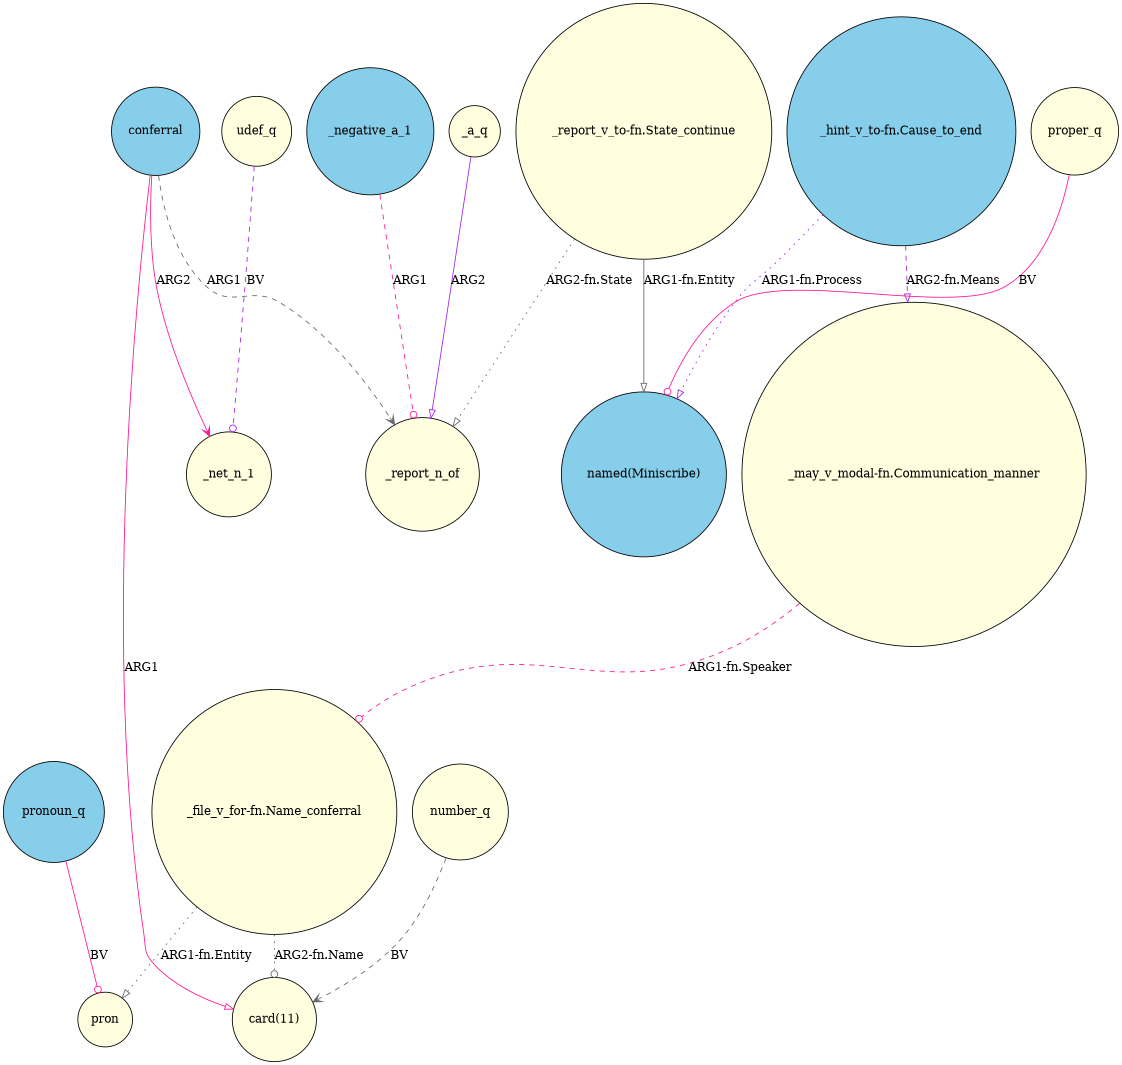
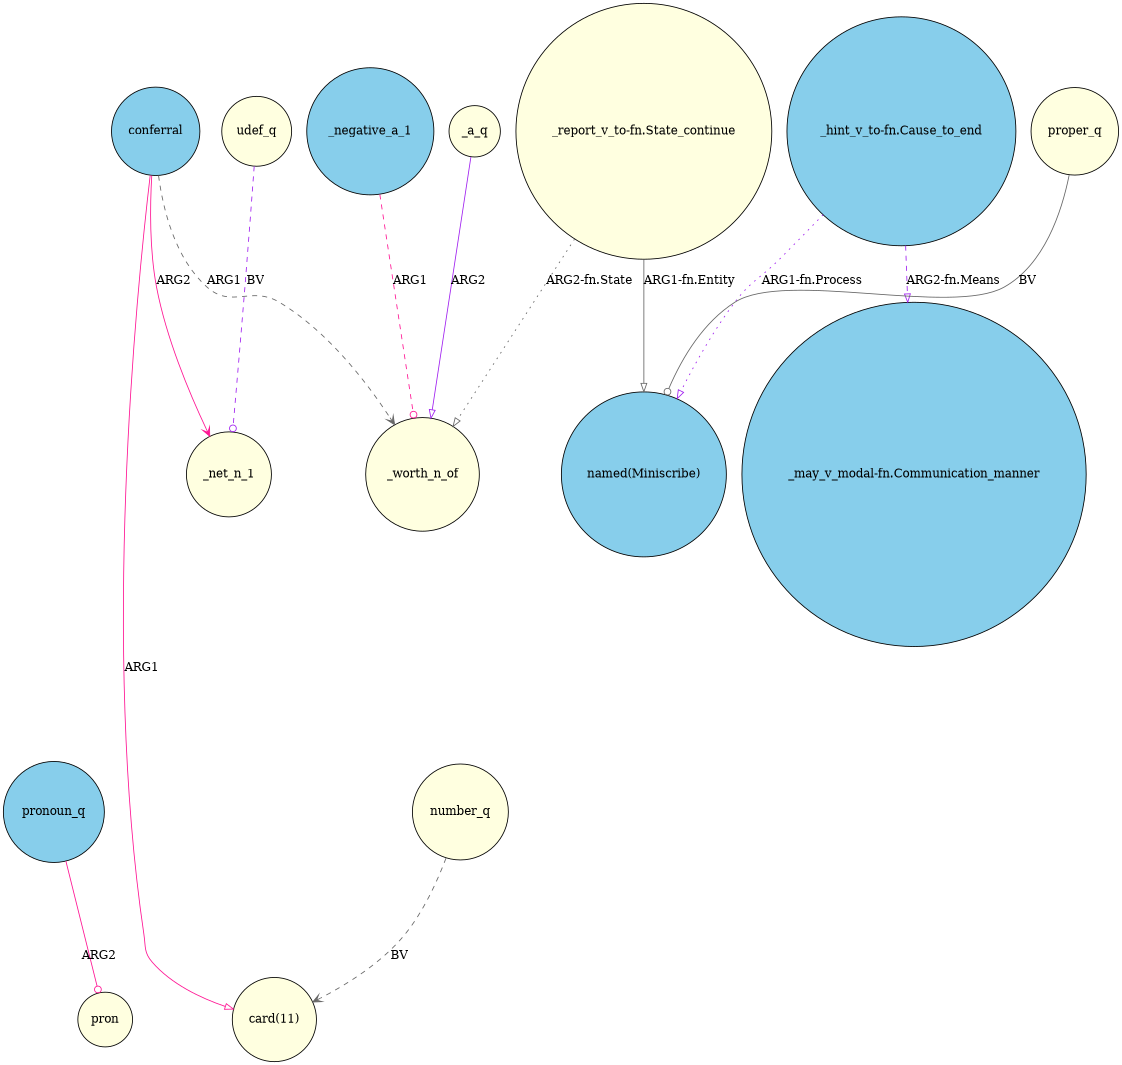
edge "proper_q" -> "named(Miniscribe)": color deeppink -> gray40
node "_report_n_of": label "_report_n_of" -> "_worth_n_of"
node "_may_v_modal-fn.Communication_manner": fillcolor lightyellow -> skyblue
node "_file_v_for-fn.Name_conferral": removed
edge "pronoun_q" -> "pron": label "BV" -> "ARG2"
